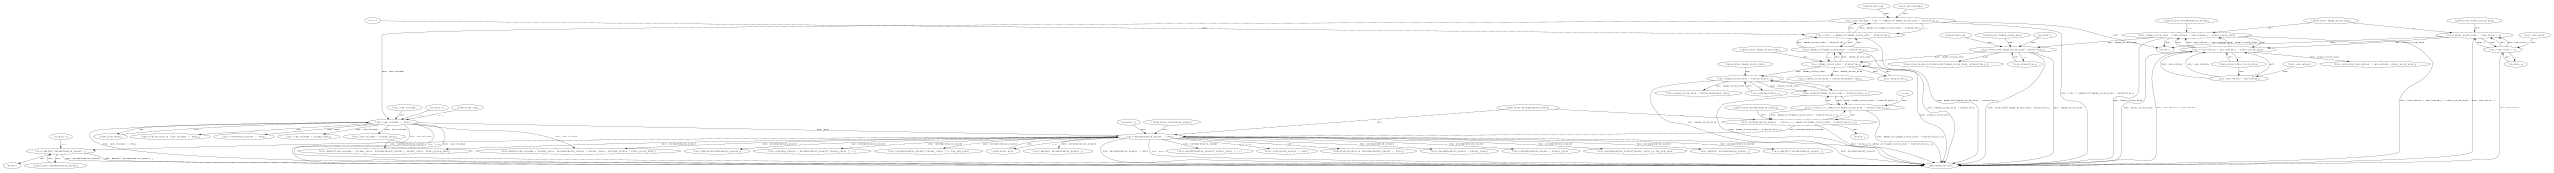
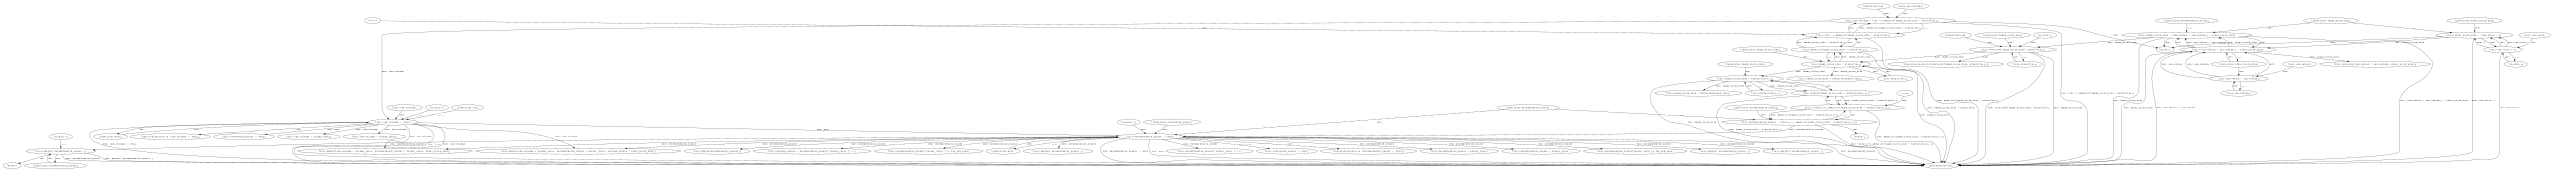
node "(Call,tga->height)": added
